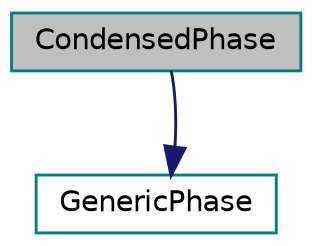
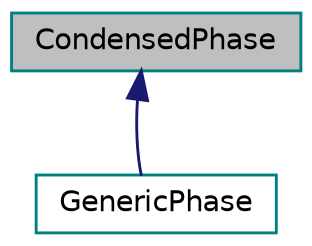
edge "CondensedPhase" -> "GenericPhase": reversed
